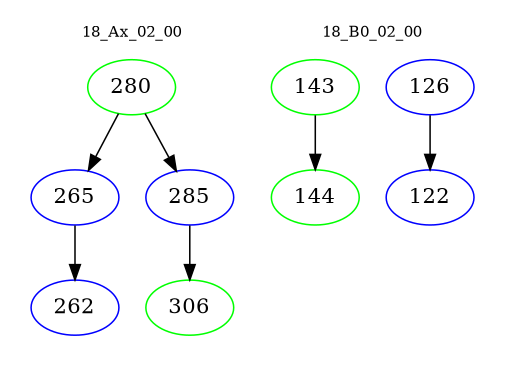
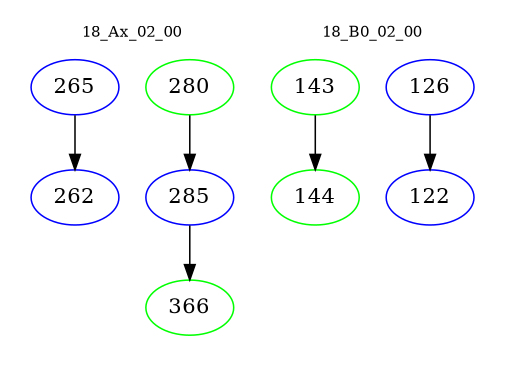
edge "280" -> "265": removed
node "306": label "306" -> "366"
